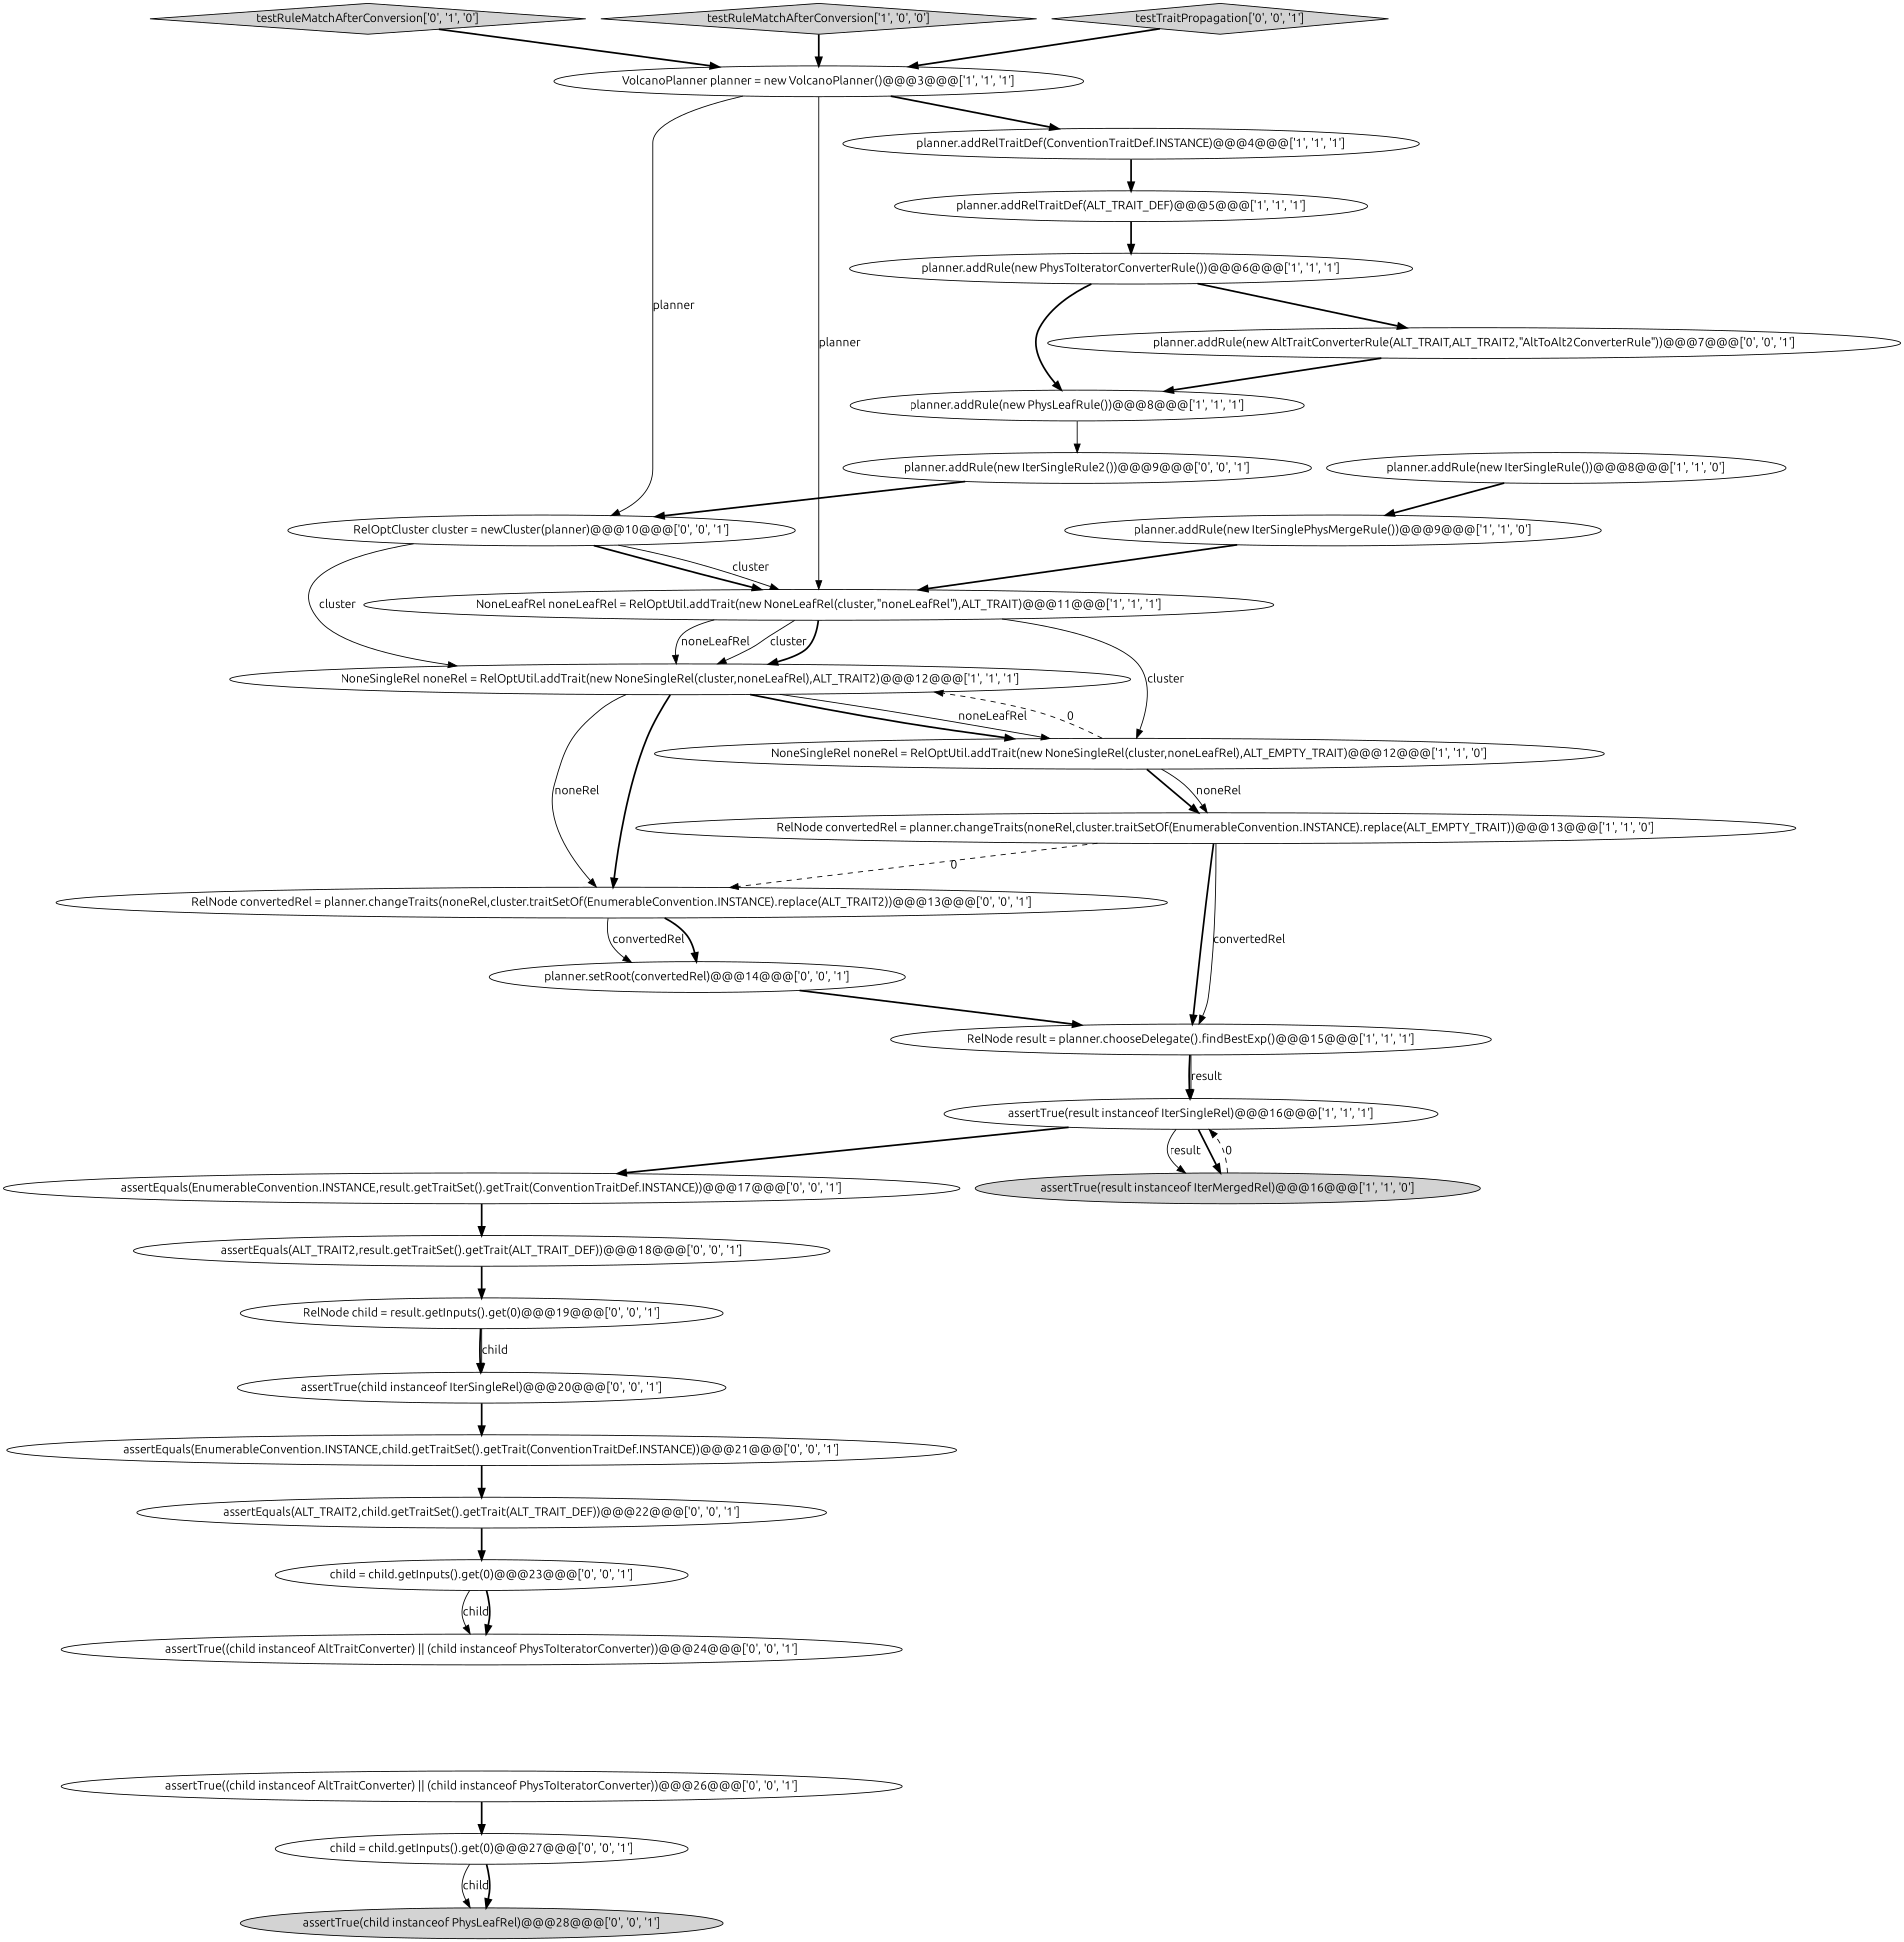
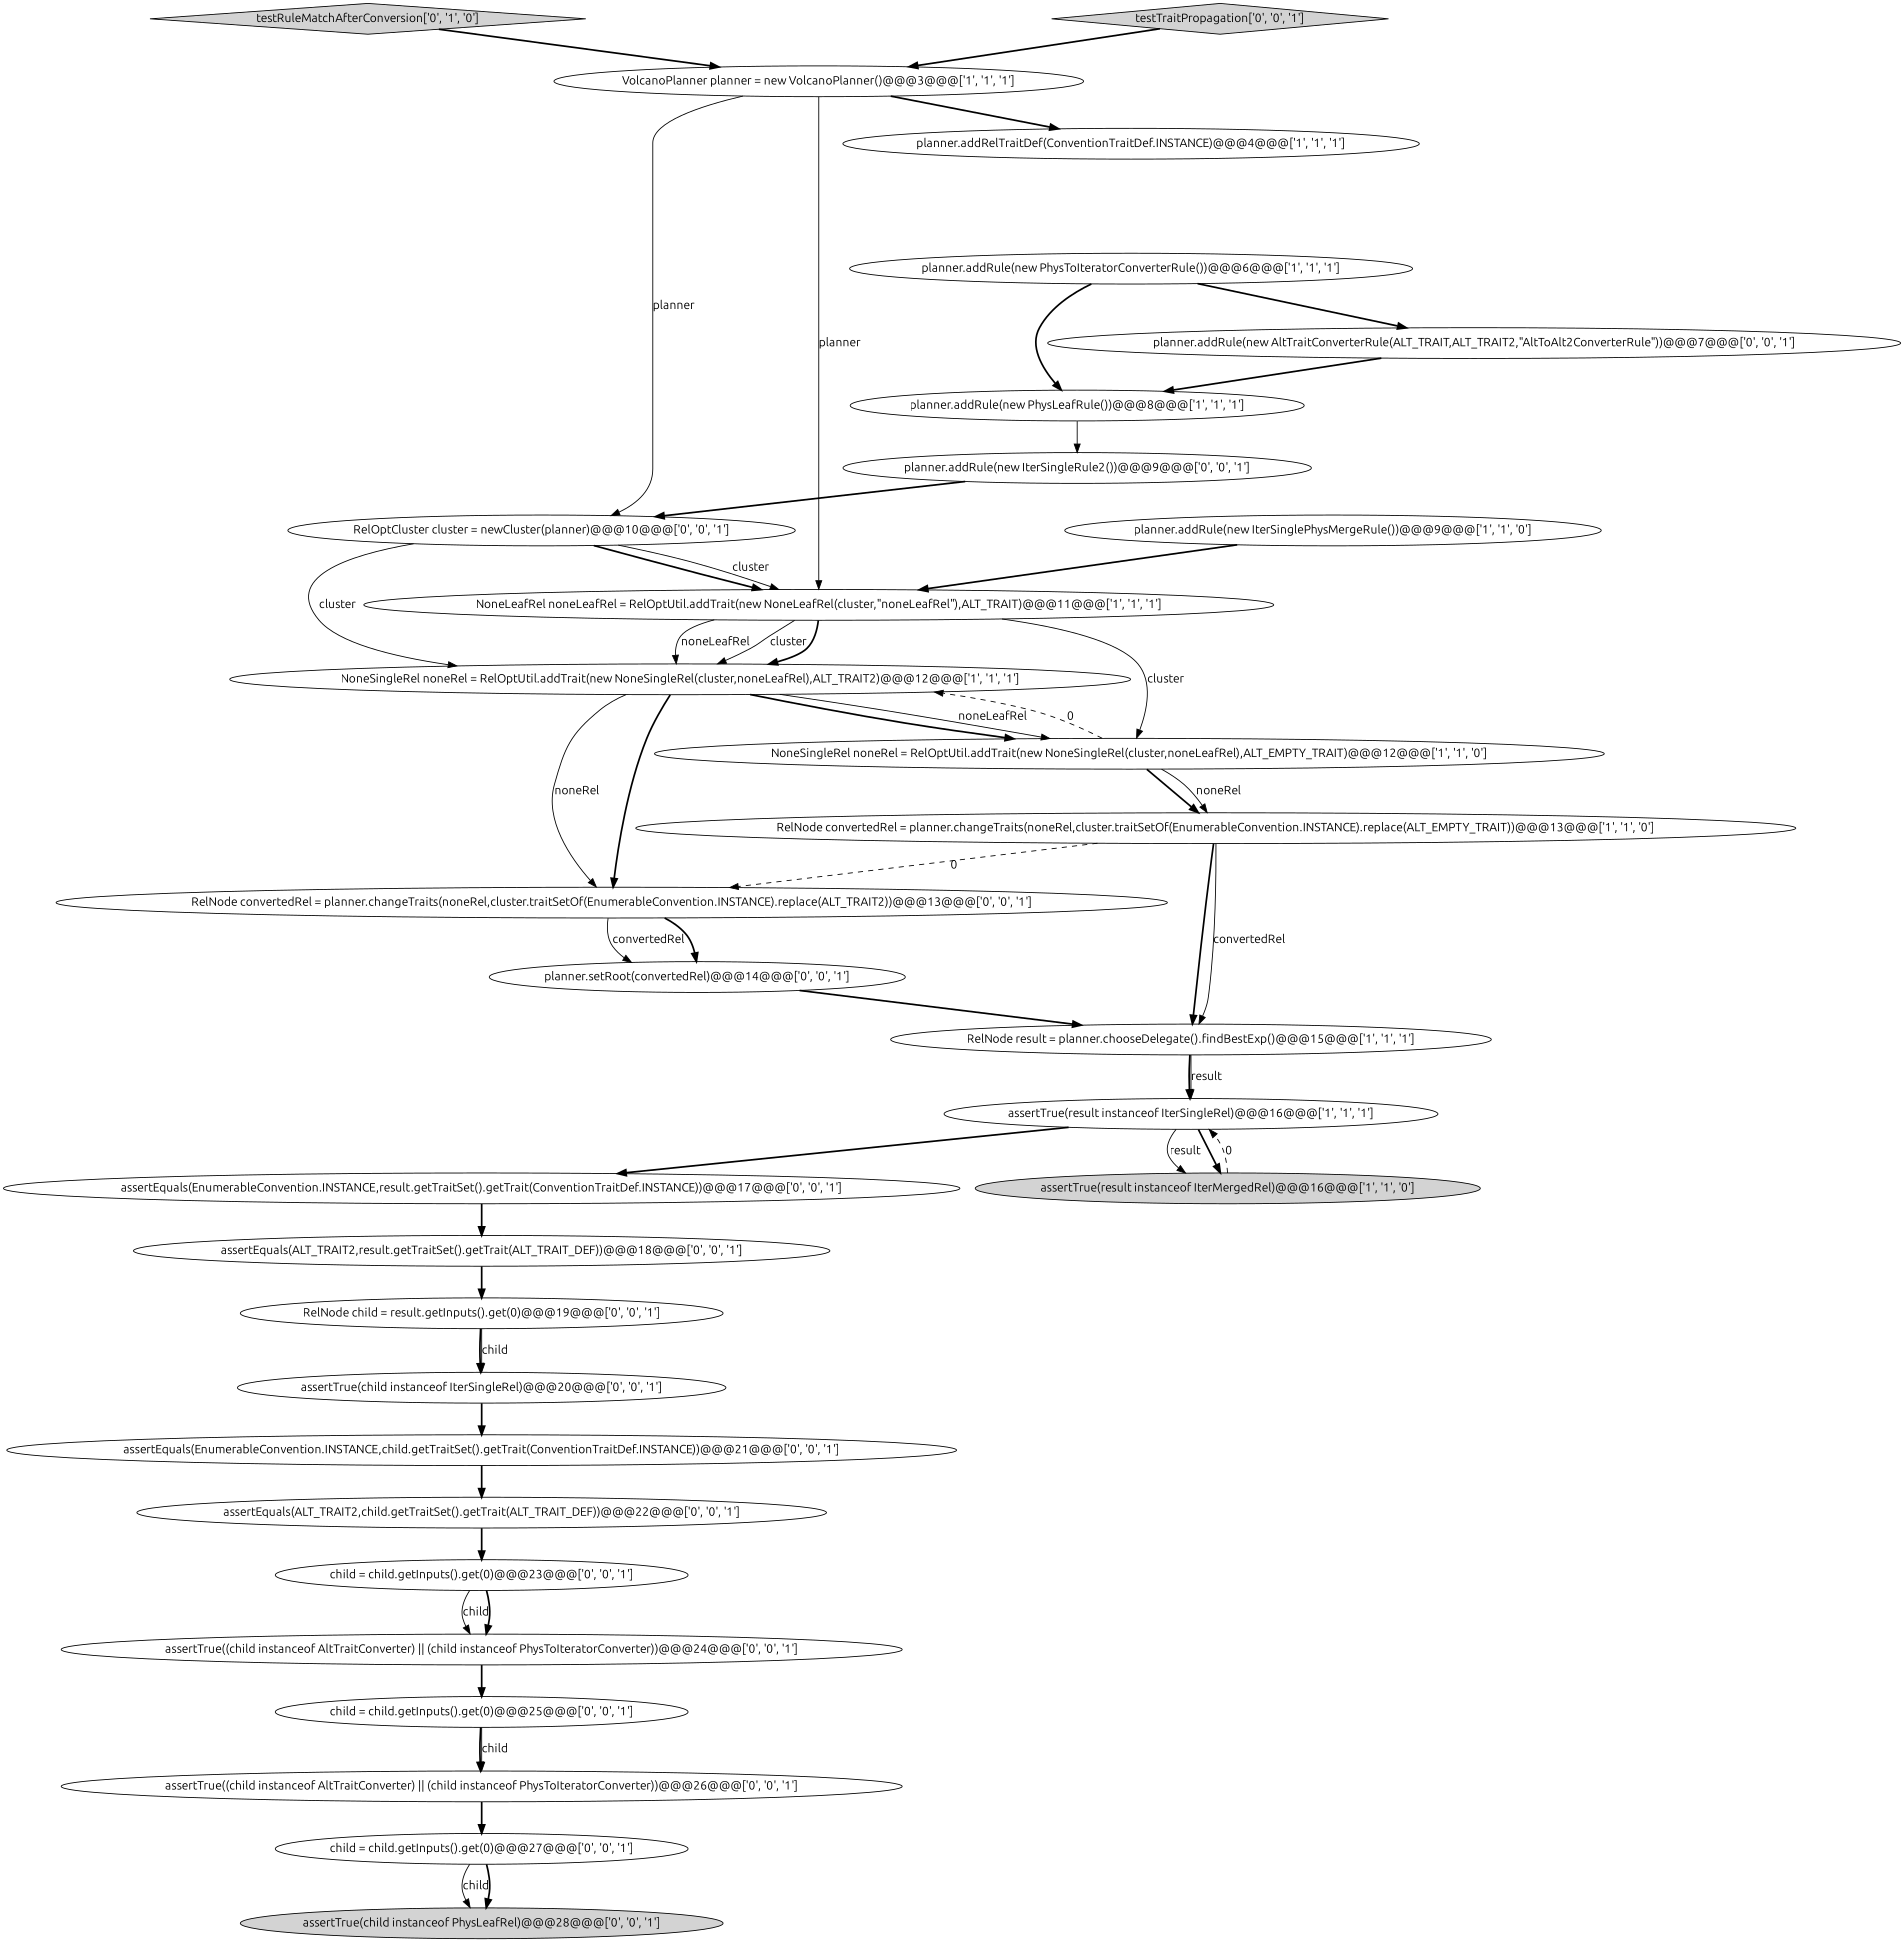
node "testRuleMatchAfterConversion['1', '0', '0']": removed
node "planner.addRelTraitDef(ALT_TRAIT_DEF)@@@5@@@['1', '1', '1']": removed
node "planner.addRule(new IterSingleRule())@@@8@@@['1', '1', '0']": removed
node "child = child.getInputs().get(0)@@@25@@@['0', '0', '1']": added
